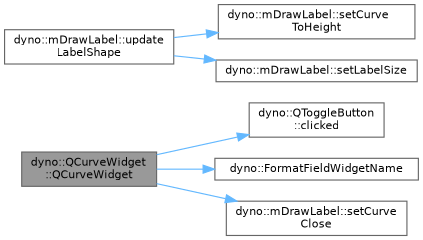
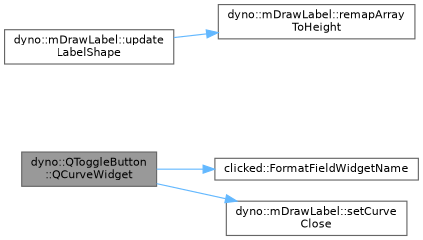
node "dyno::mDrawLabel::setCurve ToHeight": label "dyno::mDrawLabel::setCurve ToHeight" -> "dyno::mDrawLabel::remapArray ToHeight"
node "dyno::mDrawLabel::setLabelSize": removed
node "dyno::QToggleButton ::clicked": removed
node "dyno::QCurveWidget ::QCurveWidget": label "dyno::QCurveWidget ::QCurveWidget" -> "dyno::QToggleButton ::QCurveWidget"
node "dyno::FormatFieldWidgetName": label "dyno::FormatFieldWidgetName" -> "clicked::FormatFieldWidgetName"
